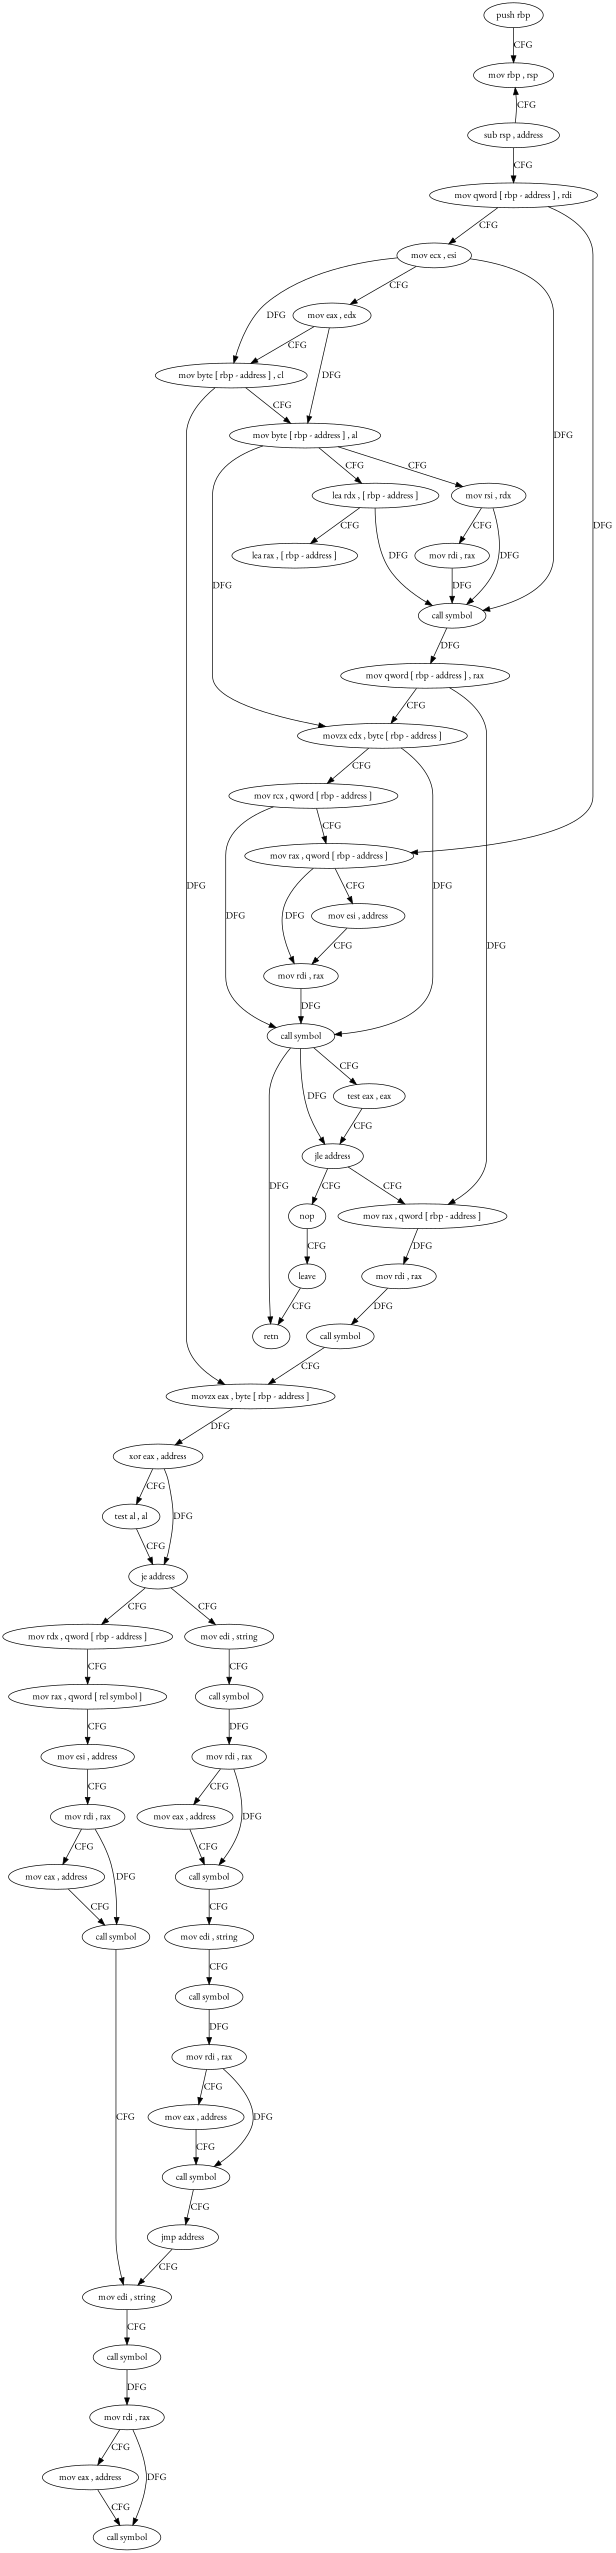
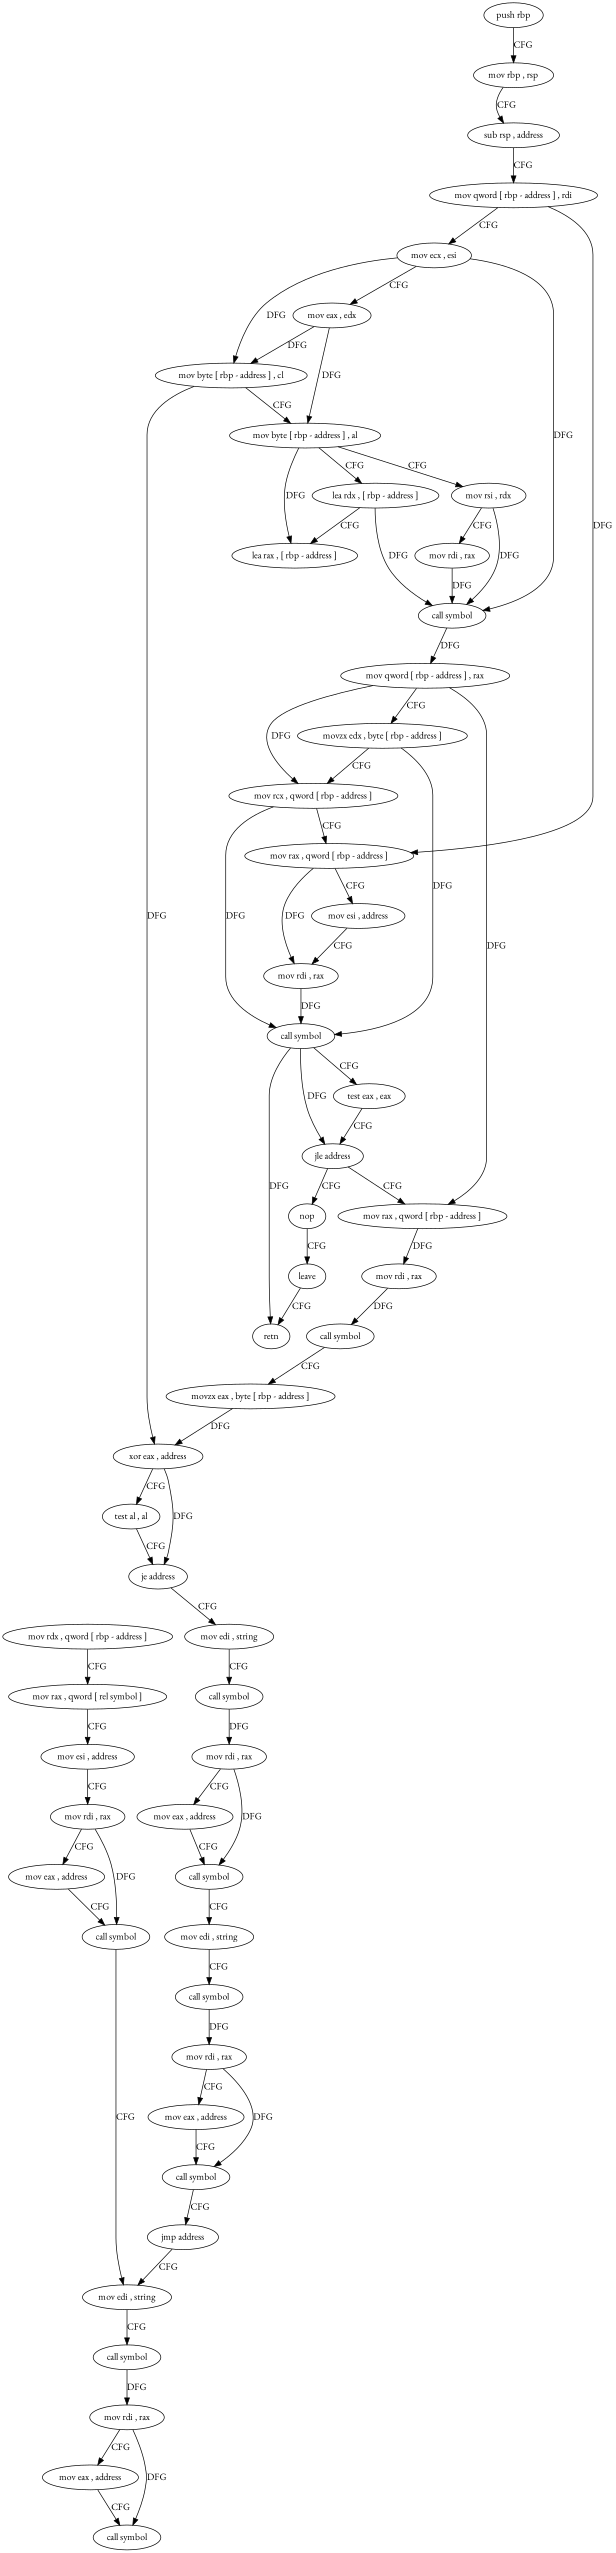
edge "sub rsp , address" -> "mov rbp , rsp": reversed
edge "mov eax , edx" -> "mov byte [ rbp - address ] , cl": label "CFG" -> "DFG"
edge "mov byte [ rbp - address ] , al" -> "movzx edx , byte [ rbp - address ]": now "mov byte [ rbp - address ] , al" -> "lea rax , [ rbp - address ]"
edge "mov qword [ rbp - address ] , rax" -> "mov rcx , qword [ rbp - address ]": added, label "DFG"
edge "mov byte [ rbp - address ] , cl" -> "movzx eax , byte [ rbp - address ]": now "mov byte [ rbp - address ] , cl" -> "xor eax , address"
edge "je address" -> "mov rdx , qword [ rbp - address ]": removed, label "CFG"
